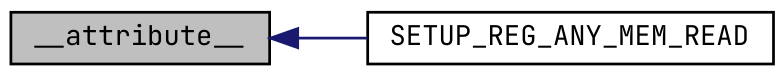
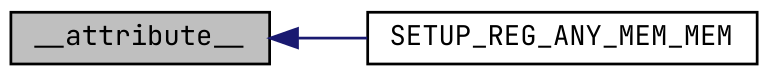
node "SETUP_REG_ANY_MEM_READ": label "SETUP_REG_ANY_MEM_READ" -> "SETUP_REG_ANY_MEM_MEM"
